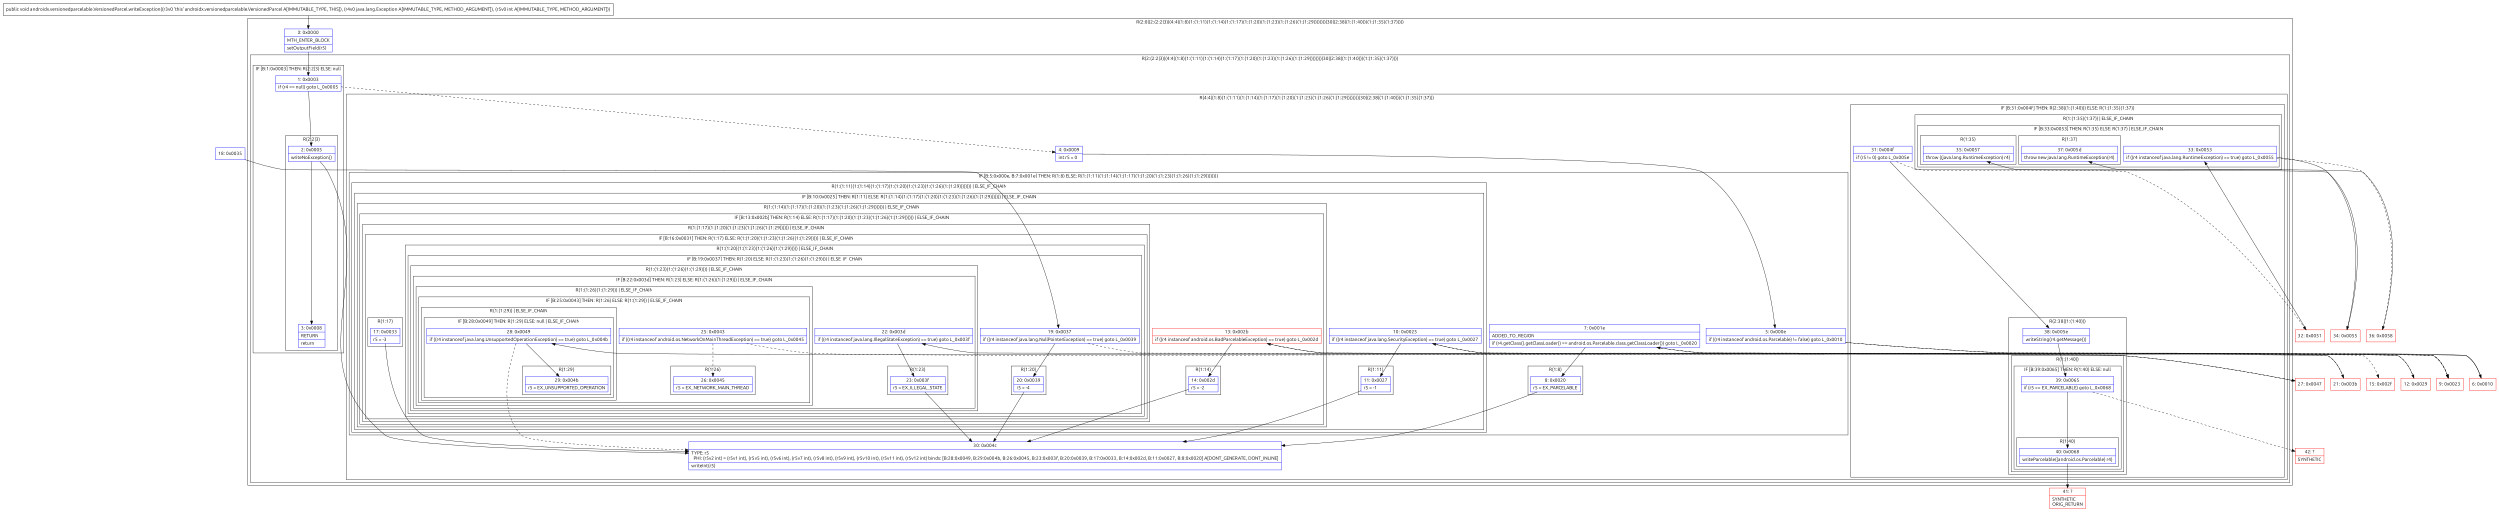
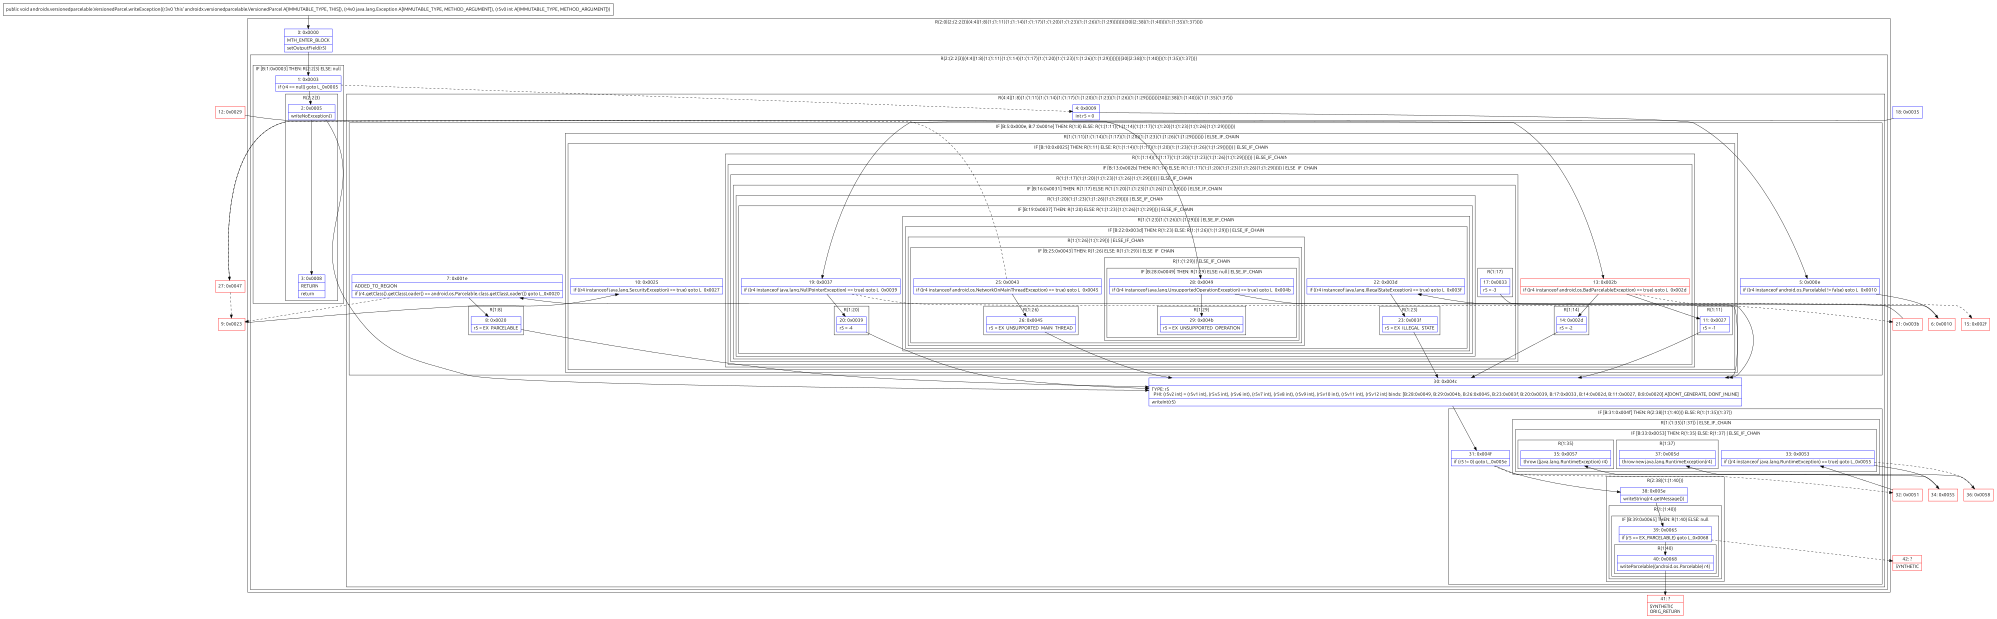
edge "10: 0x0025" -> "12: 0x0029": removed
edge "5: 0x000e" -> "9: 0x0023": now "27: 0x0047" -> "9: 0x0023"
edge "25: 0x0043" -> "26: 0x0045": style dashed -> solid
edge "26: 0x0045" -> "30: 0x004c": added
edge "10: 0x0025" -> "11: 0x0027": now "13: 0x002b" -> "11: 0x0027"
node "26: 0x0045": text "r5 = EX_NETWORK_MAIN_THREAD" -> "r5 = EX_UNSUPPORTED_MAIN_THREAD"
edge "30: 0x004c" -> "31: 0x004f": added
edge "28: 0x0049" -> "30: 0x004c": style dashed -> solid
